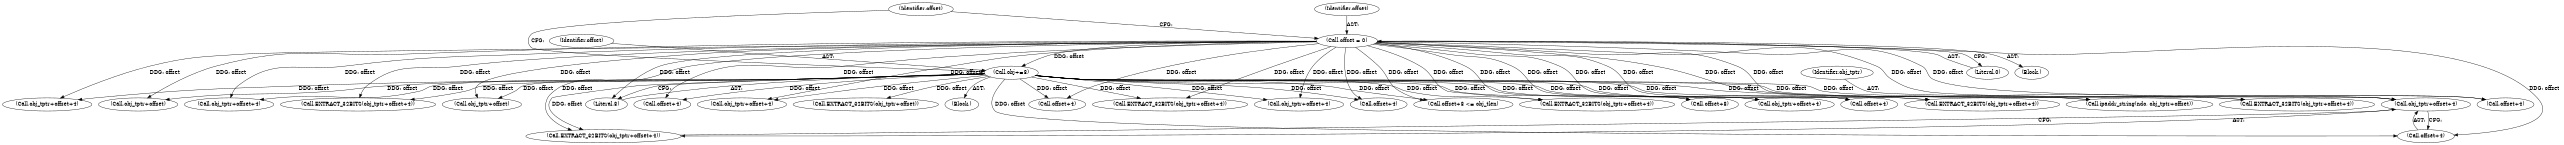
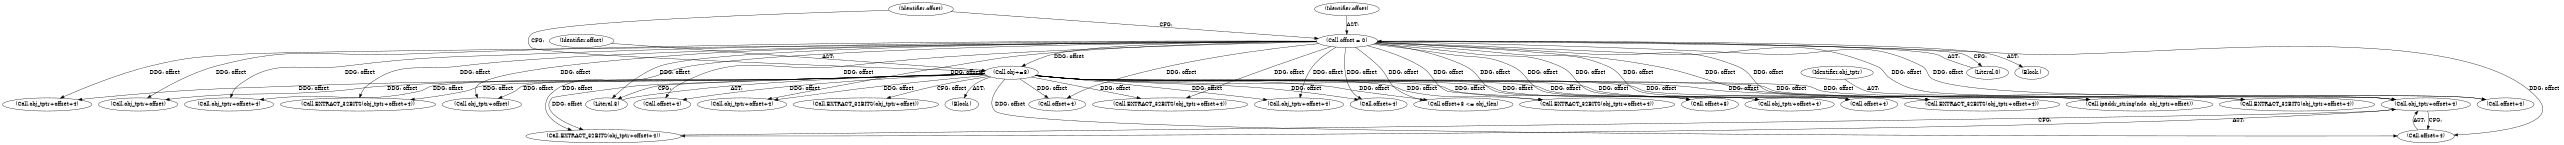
edge "(Call,obj+=8)" -> "(Call,EXTRACT_32BITS(obj_tptr+offset))": label "DDG: offset" -> "CFG: offset"
